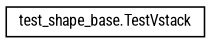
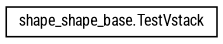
node "test_shape_base.TestVstack": label "test_shape_base.TestVstack" -> "shape_shape_base.TestVstack"
